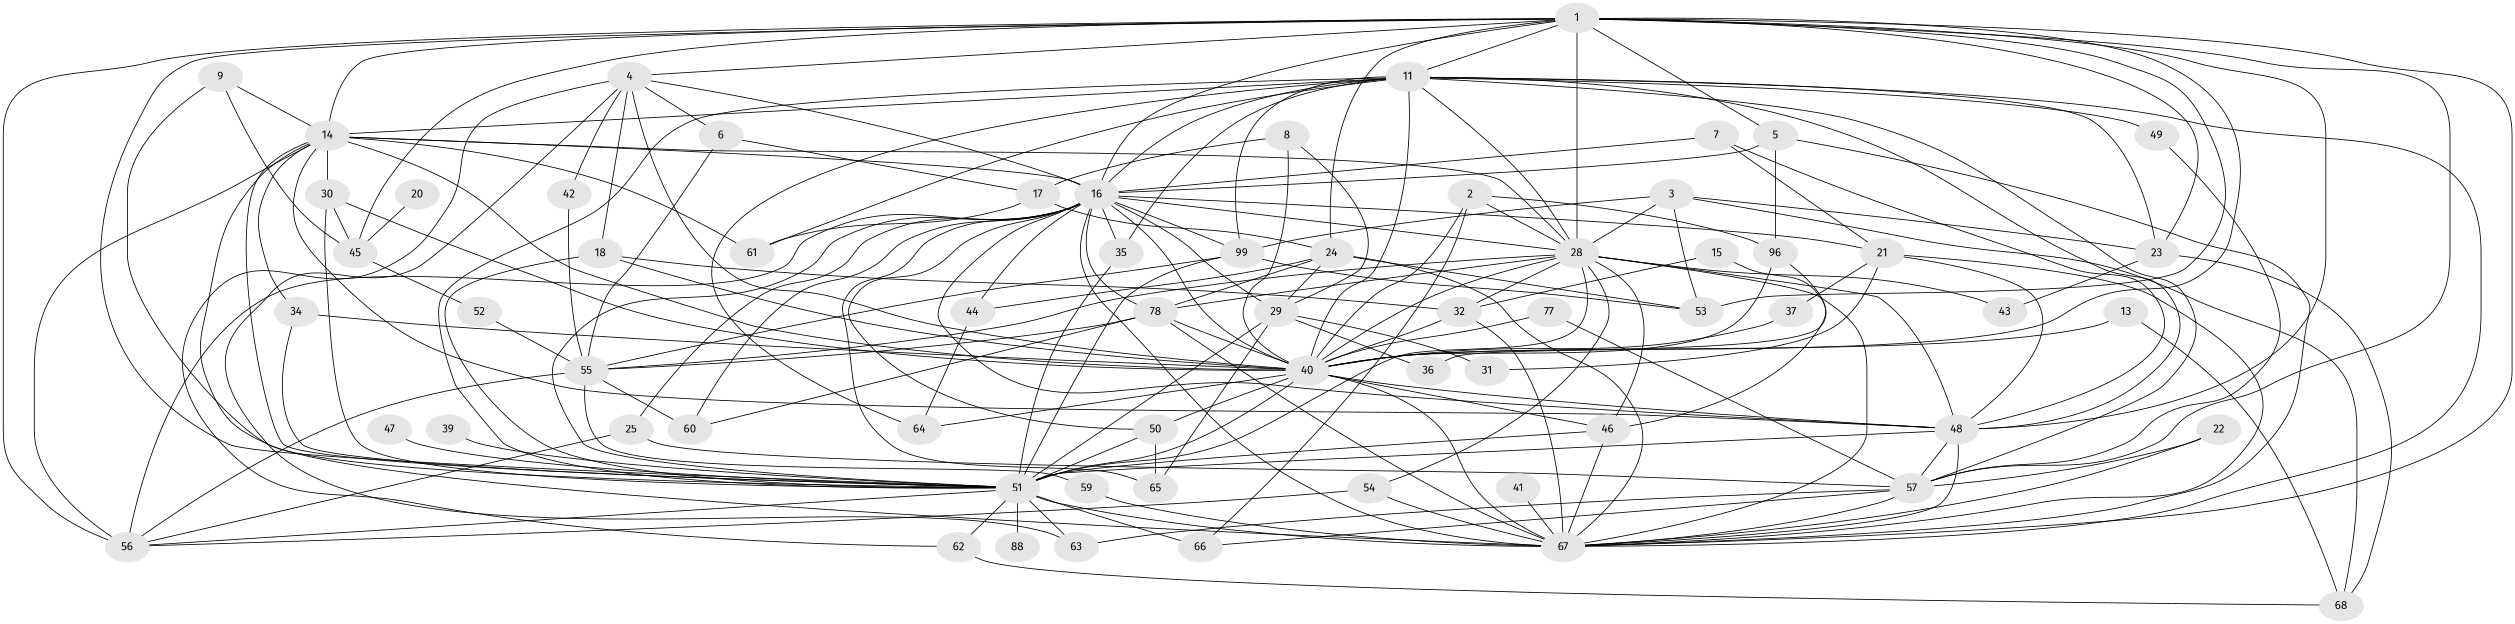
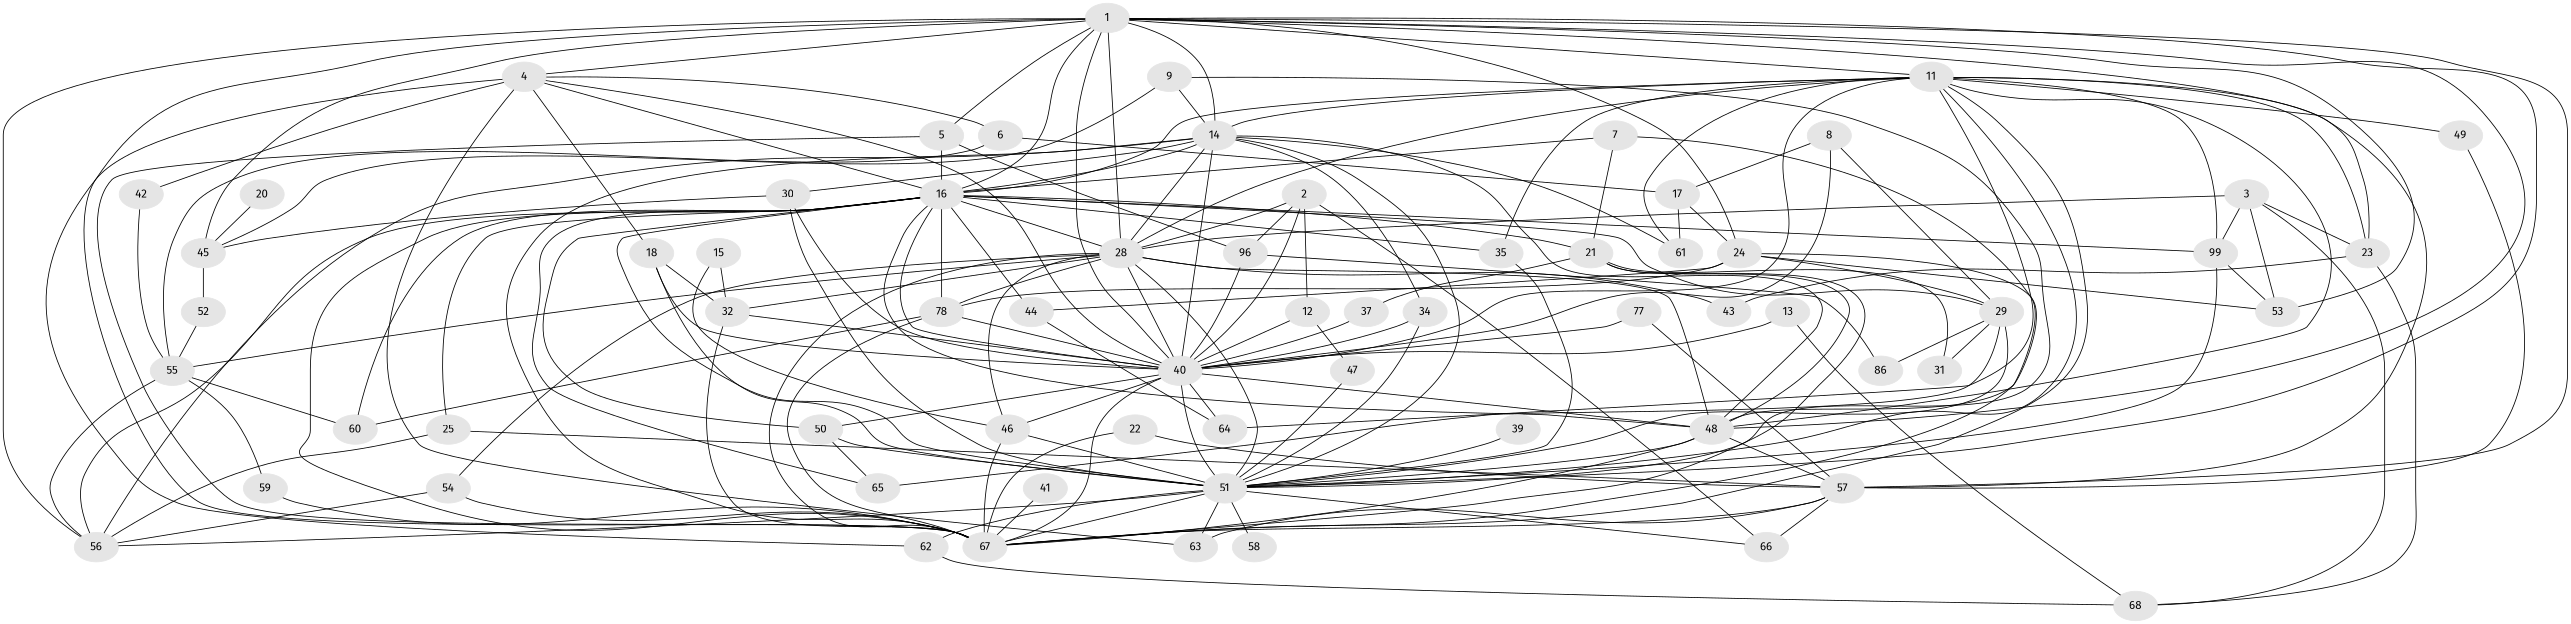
edge "99" -- "55": removed
node "12": added
edge "78" -- "55": removed
node "36": label "36" -> "86"
node "88": label "88" -> "58"
